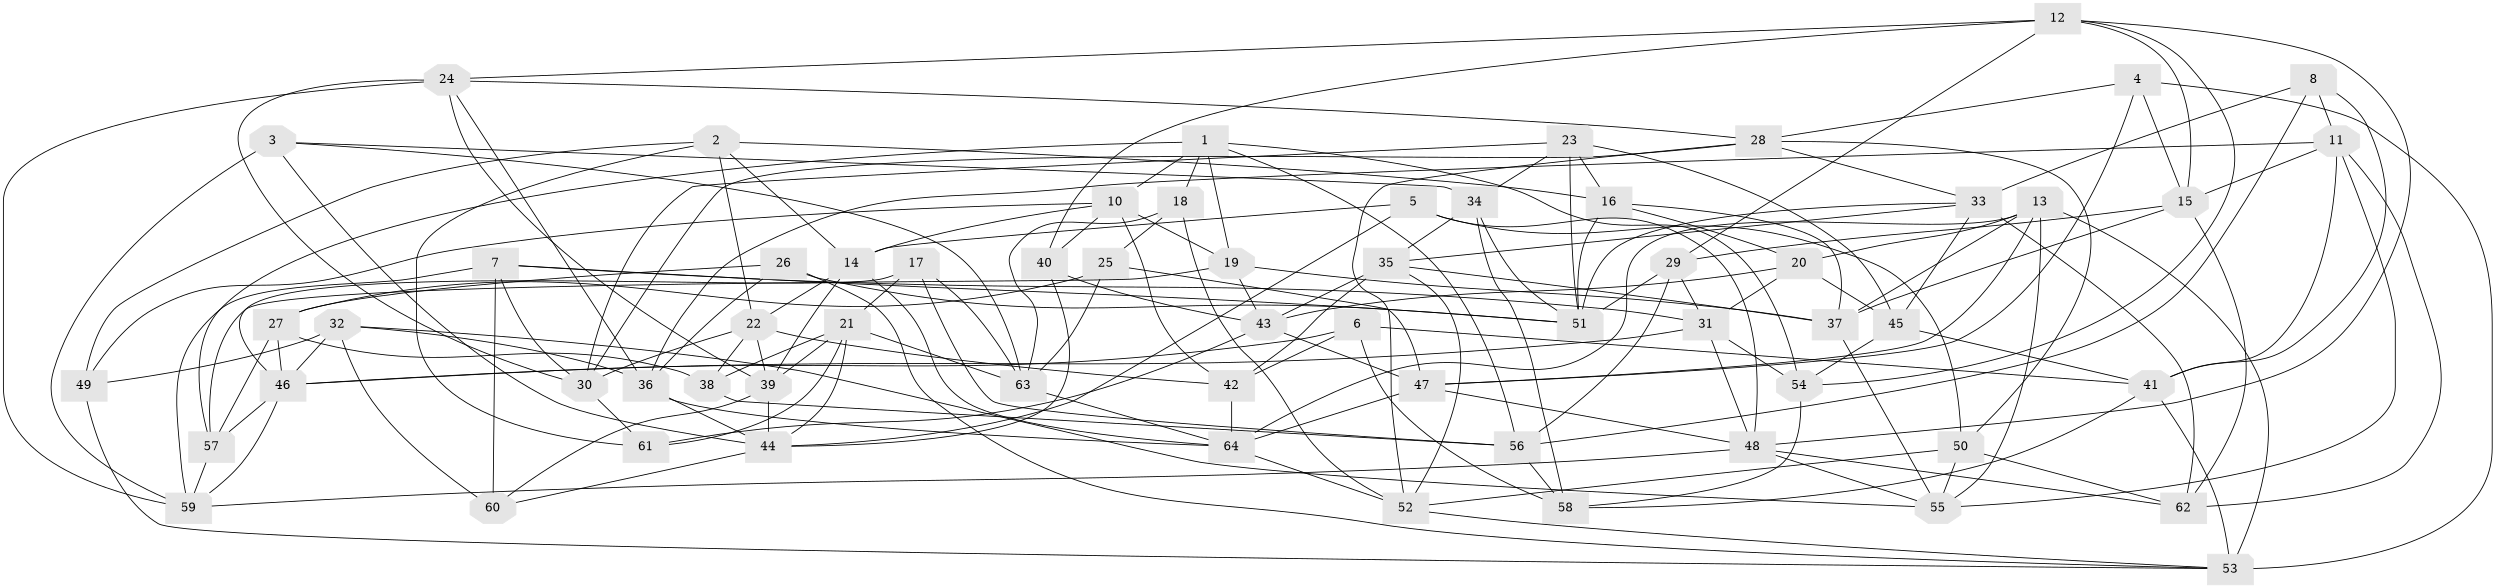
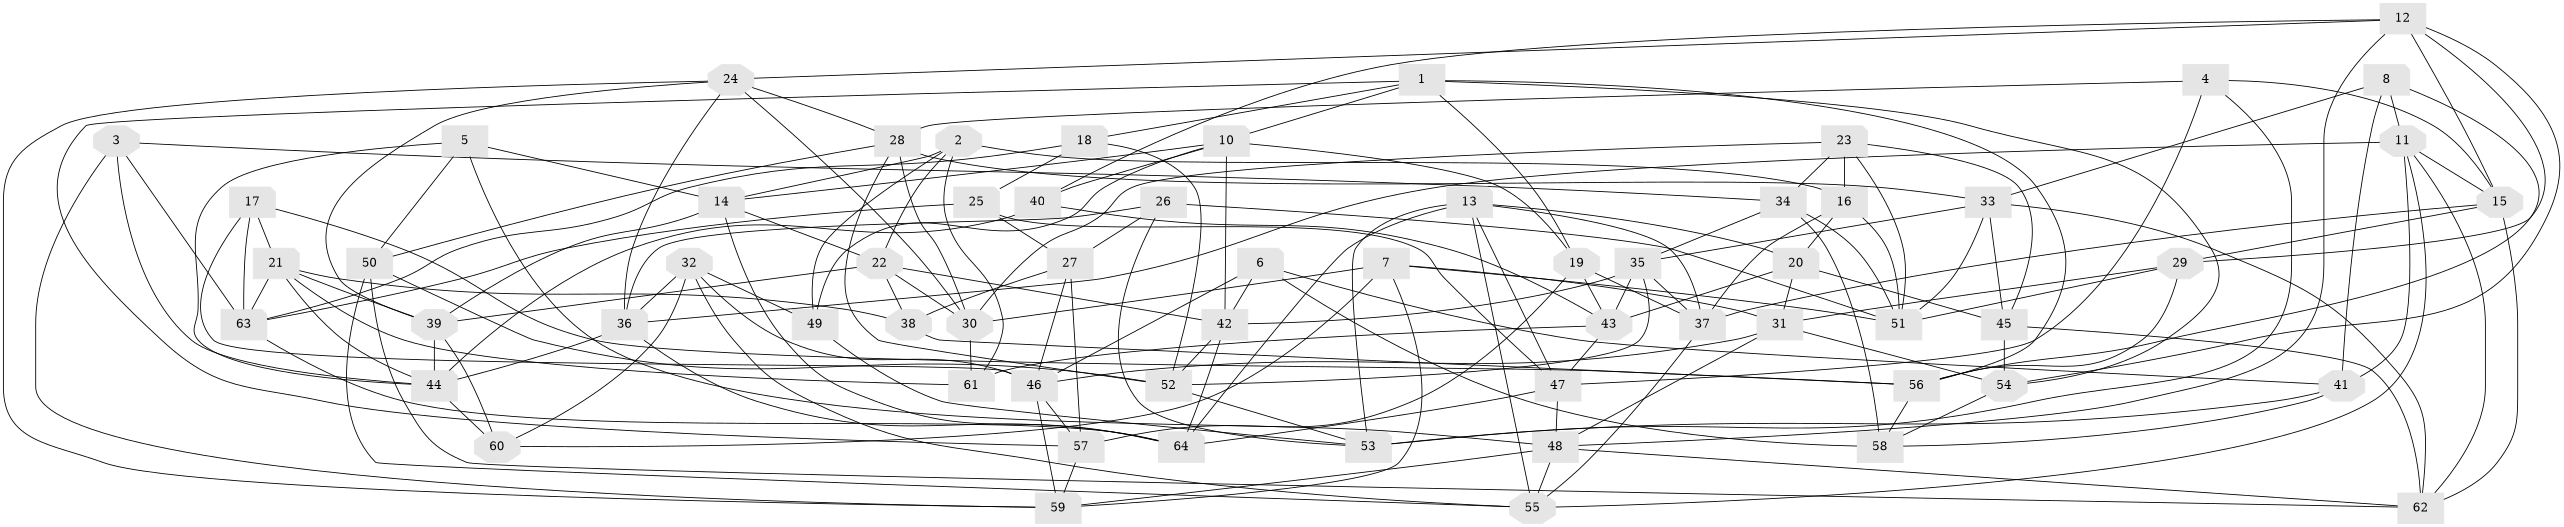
edge "45" -- "41": now "45" -- "62"
edge "64" -- "52": now "42" -- "52"
